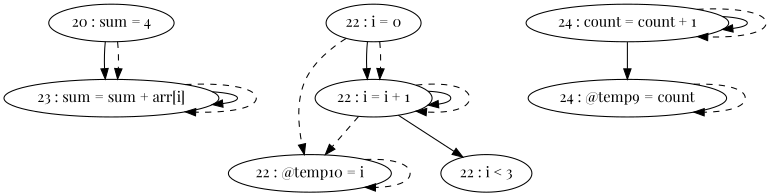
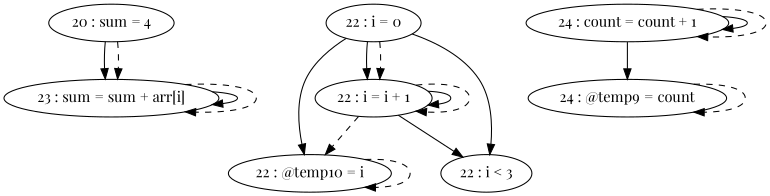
edge "22 : i = 0" -> "22 : i < 3": added
edge "22 : i = 0" -> "22 : @temp10 = i": style dashed -> solid
